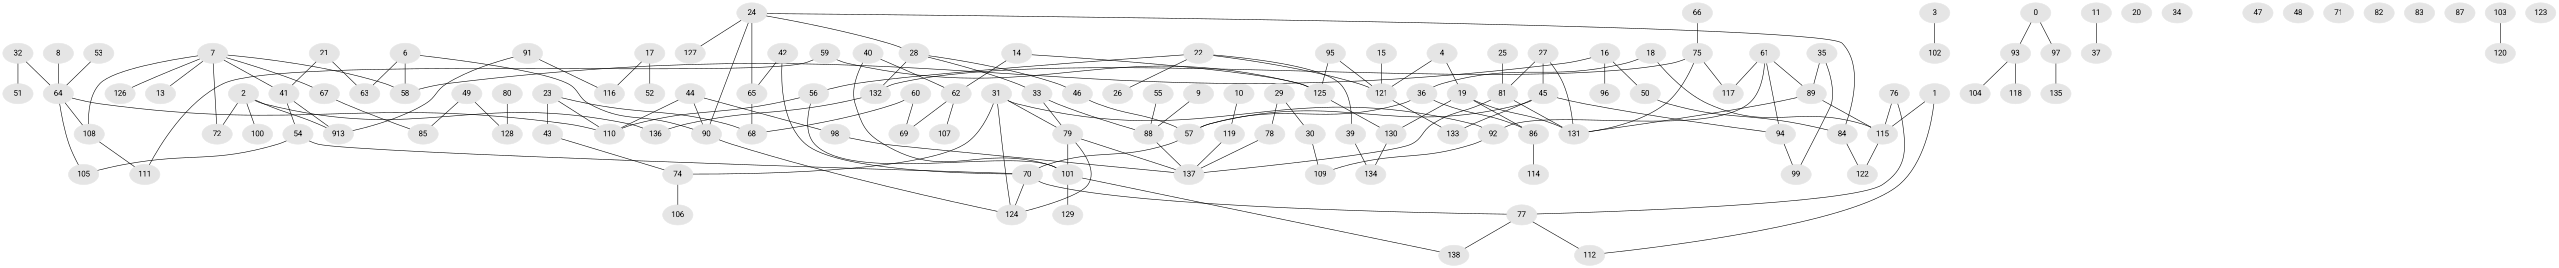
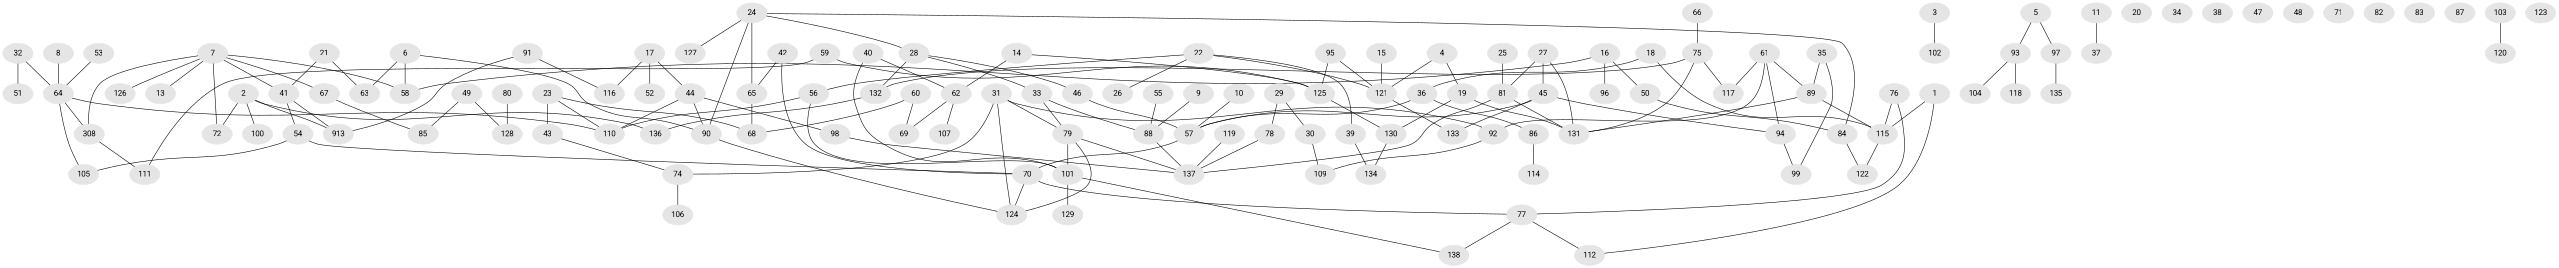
node "0": label "0" -> "5"
node "38": added
edge "17" -- "44": added
edge "10" -- "119": now "10" -- "57"
edge "19" -- "86": removed
node "108": label "108" -> "308"
